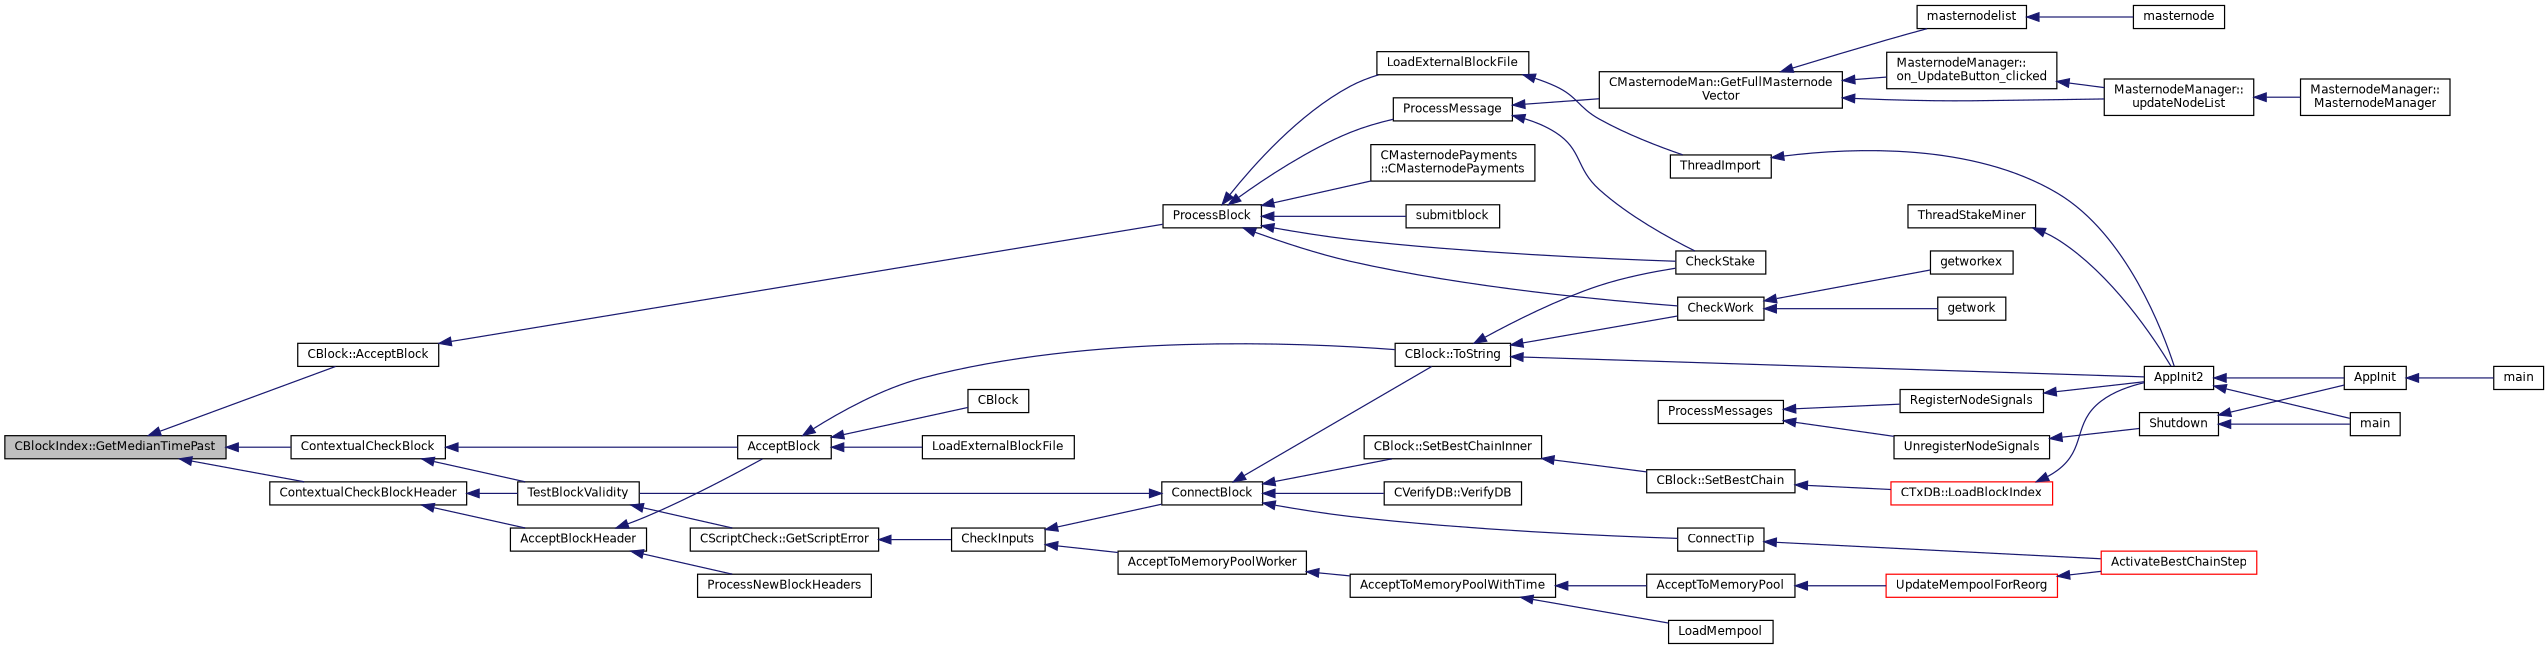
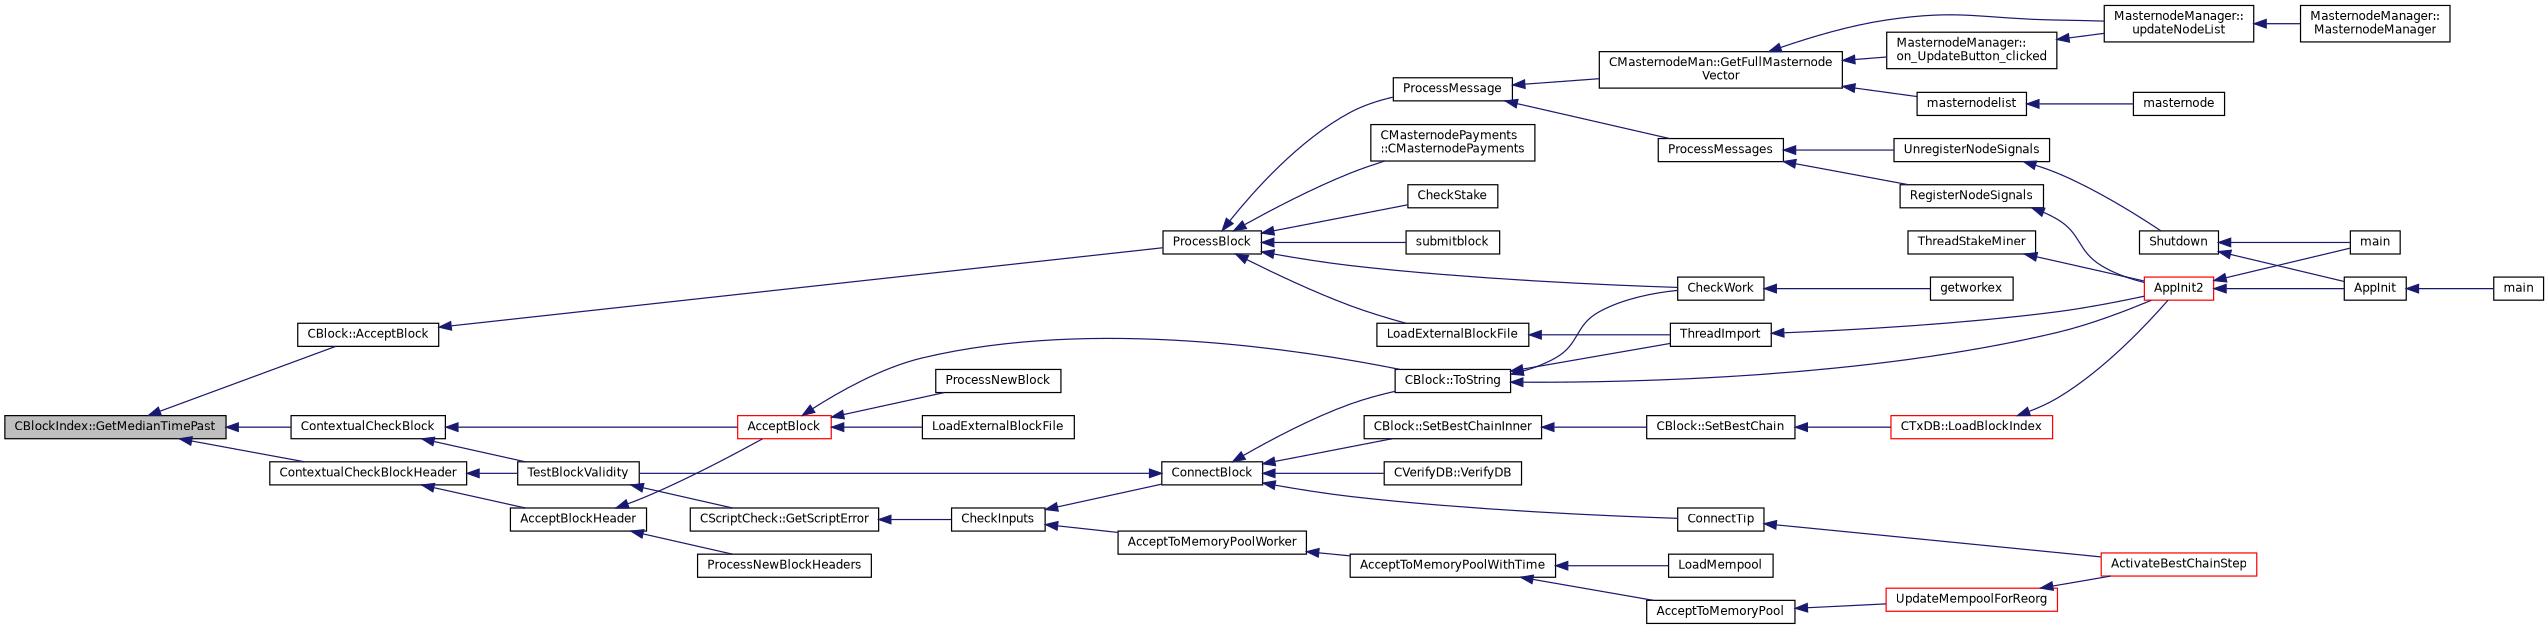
edge "CheckStake" -> "ProcessMessage": now "ProcessMessages" -> "ProcessMessage"
edge "CheckStake" -> "CBlock::ToString": now "ThreadImport" -> "CBlock::ToString"
node "getwork": removed
node "AppInit2": color black -> red
node "CBlock": label "CBlock" -> "ProcessNewBlock"
node "AcceptBlock": color black -> red
